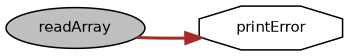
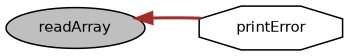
edge "readArray" -> "printError": reversed
